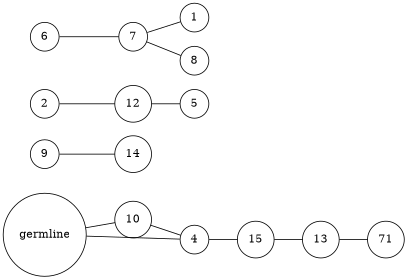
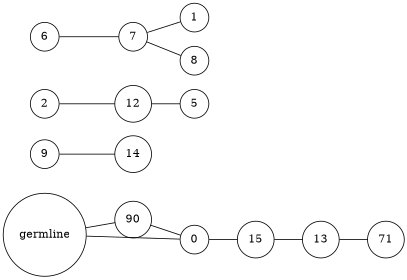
node "10": label "10" -> "90"
node "4": label "4" -> "0"
